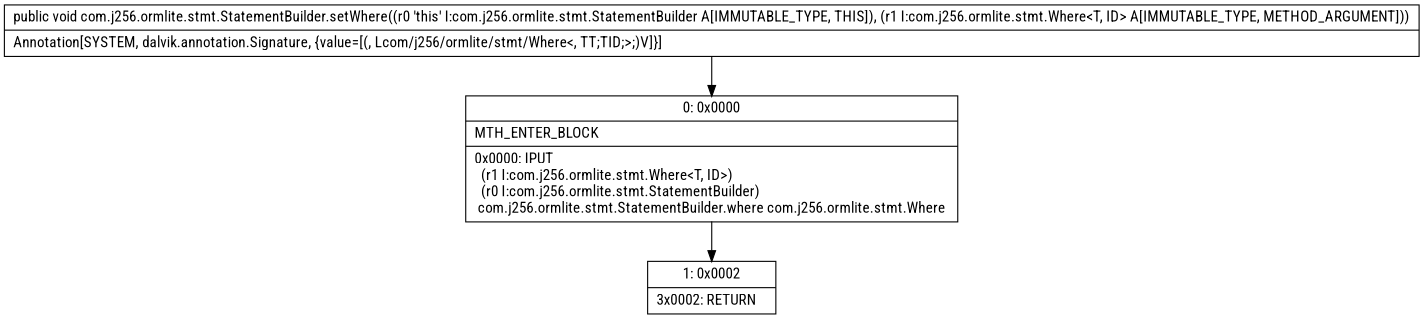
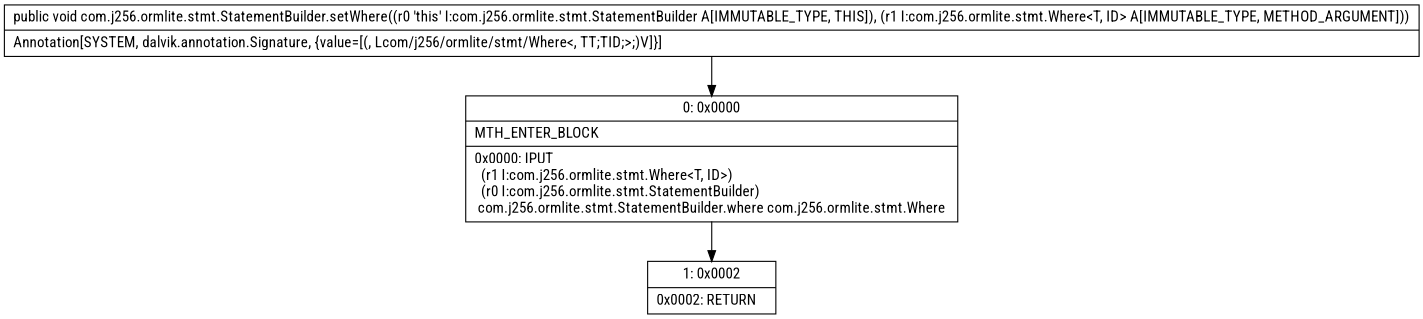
node "1: 0x0002": text "3x0002: RETURN" -> "0x0002: RETURN"
